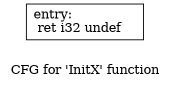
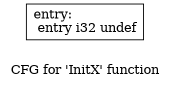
node "entry:": text "ret i32 undef" -> "entry i32 undef"
